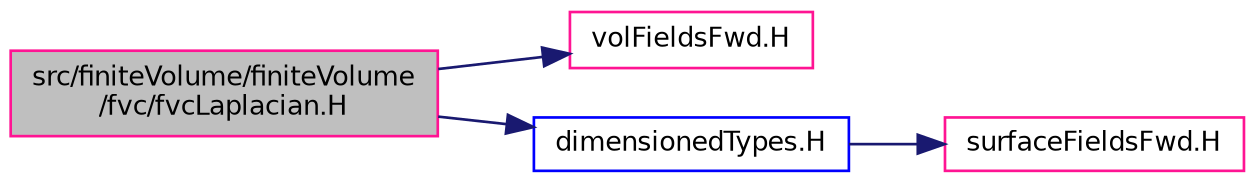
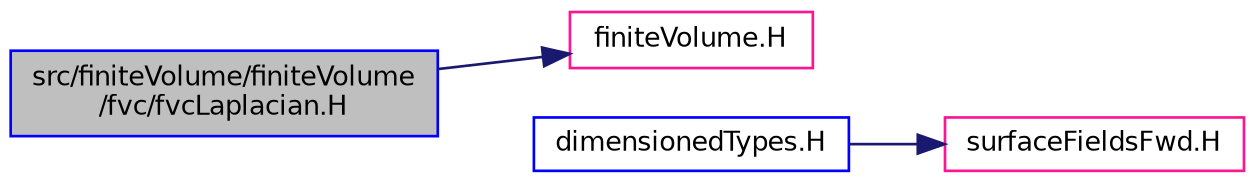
node "volFieldsFwd.H": label "volFieldsFwd.H" -> "finiteVolume.H"
node "src/finiteVolume/finiteVolume /fvc/fvcLaplacian.H": color deeppink -> blue
edge "src/finiteVolume/finiteVolume /fvc/fvcLaplacian.H" -> "dimensionedTypes.H": removed
